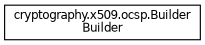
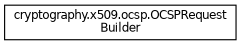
node "cryptography.x509.ocsp.Builder Builder": label "cryptography.x509.ocsp.Builder Builder" -> "cryptography.x509.ocsp.OCSPRequest Builder"
